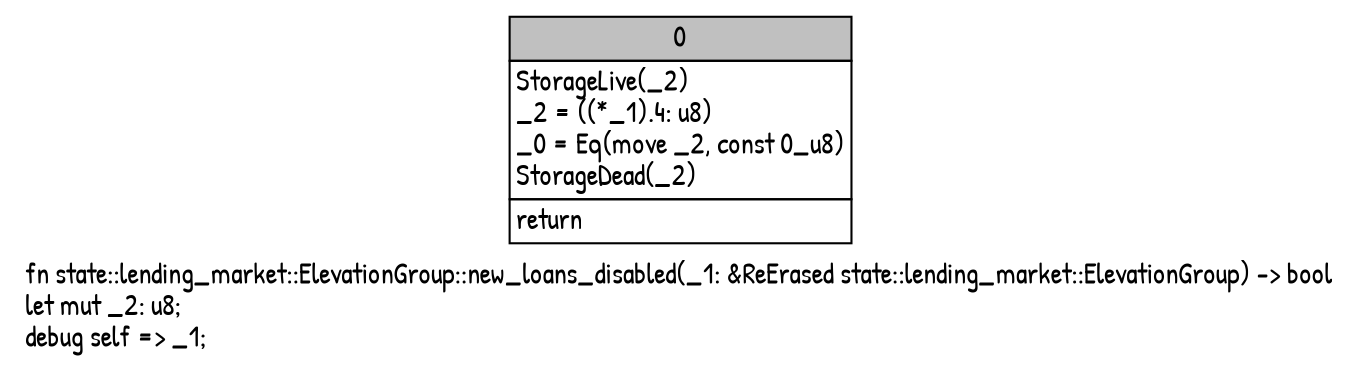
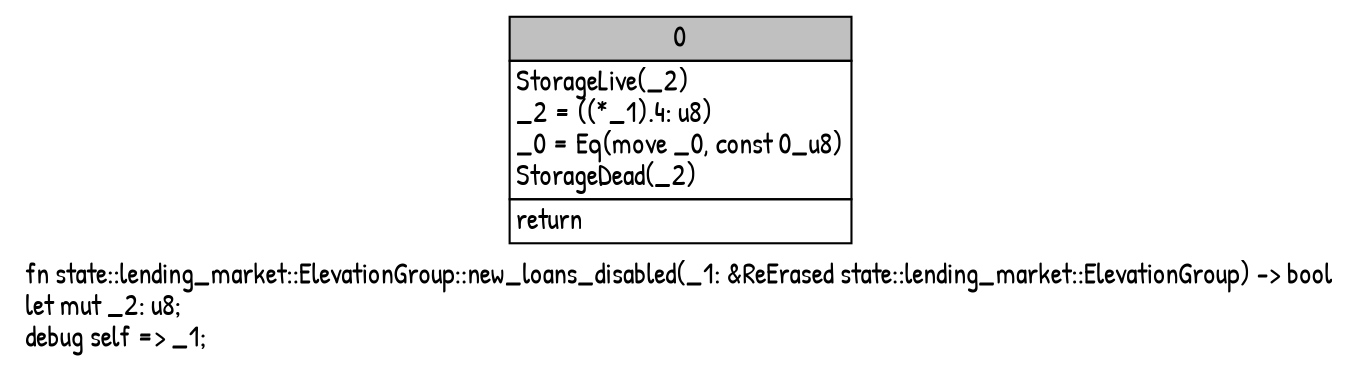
node "0": text "_0 = Eq(move _2, const 0_u8)" -> "_0 = Eq(move _0, const 0_u8)"
